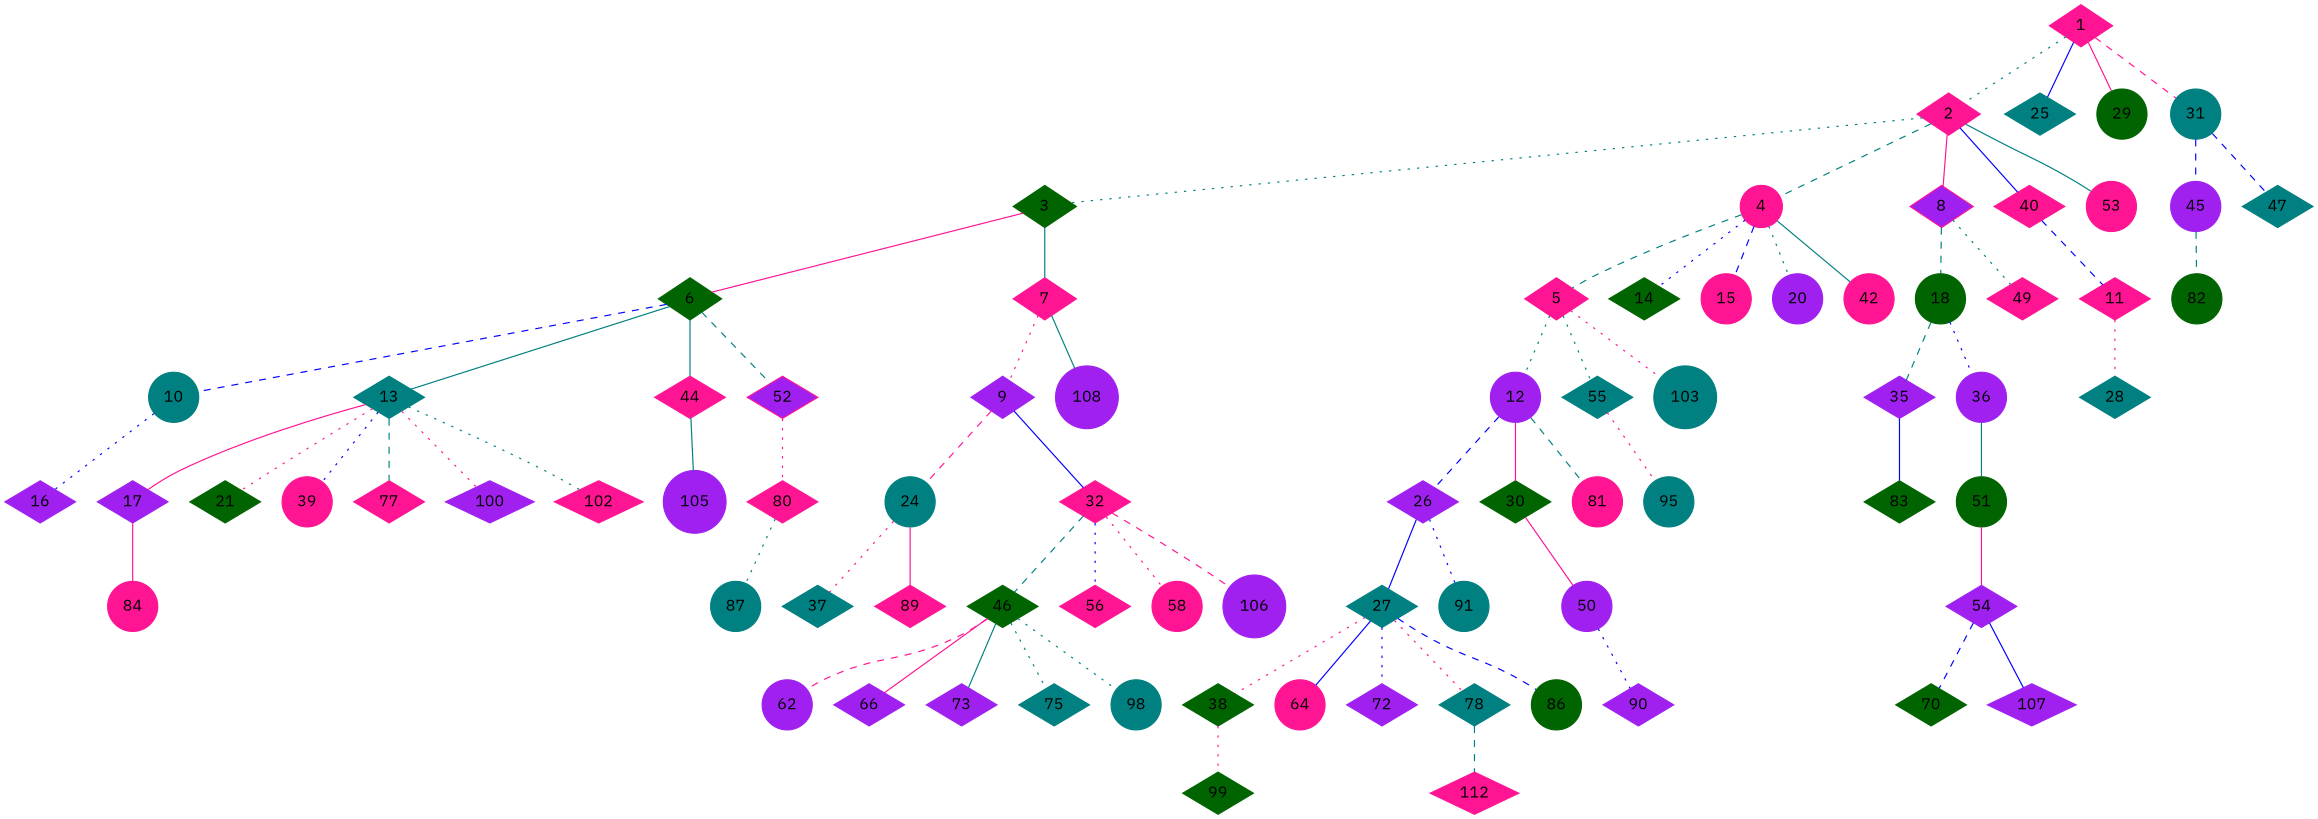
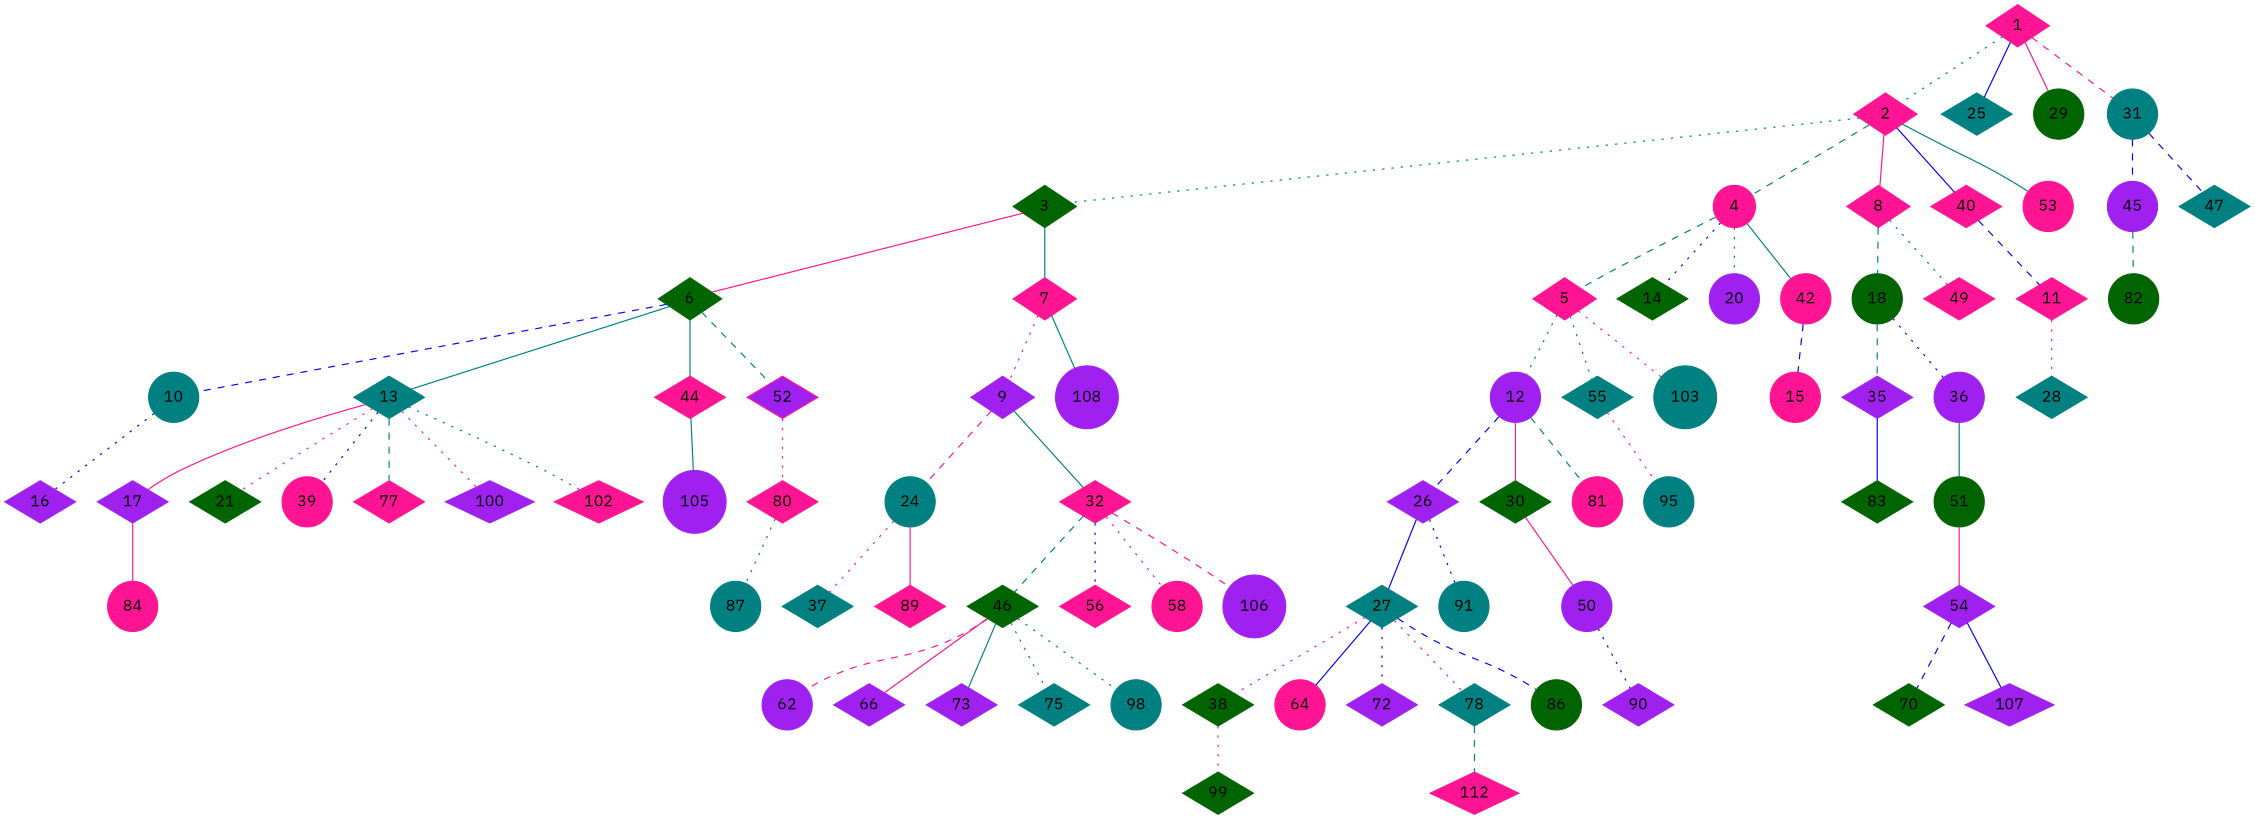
node "8": fillcolor purple -> deeppink
edge "4" -- "15": now "42" -- "15"
edge "9" -- "32": color blue -> teal
